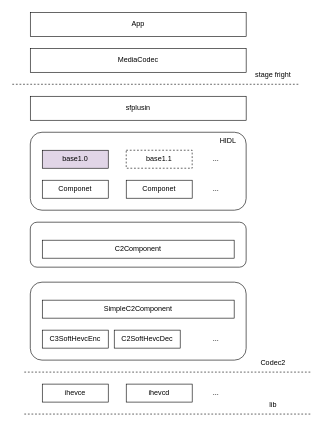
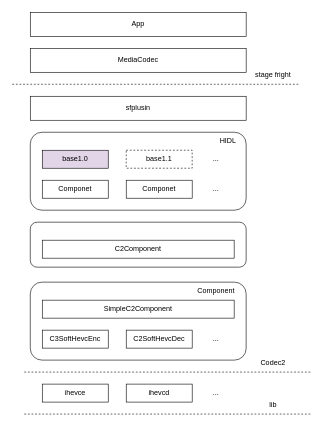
node "Component": added
node "C2SoftHevcDec": moved (147, 339) -> (159, 339)
